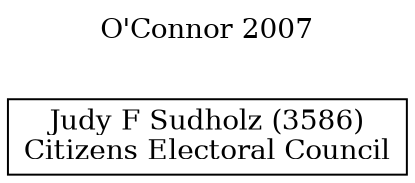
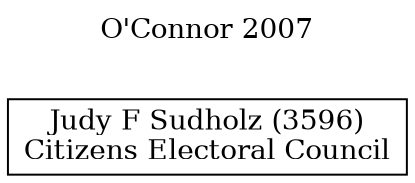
node "Judy F Sudholz (3586) Citizens Electoral Council": label "Judy F Sudholz (3586) Citizens Electoral Council" -> "Judy F Sudholz (3596) Citizens Electoral Council"
